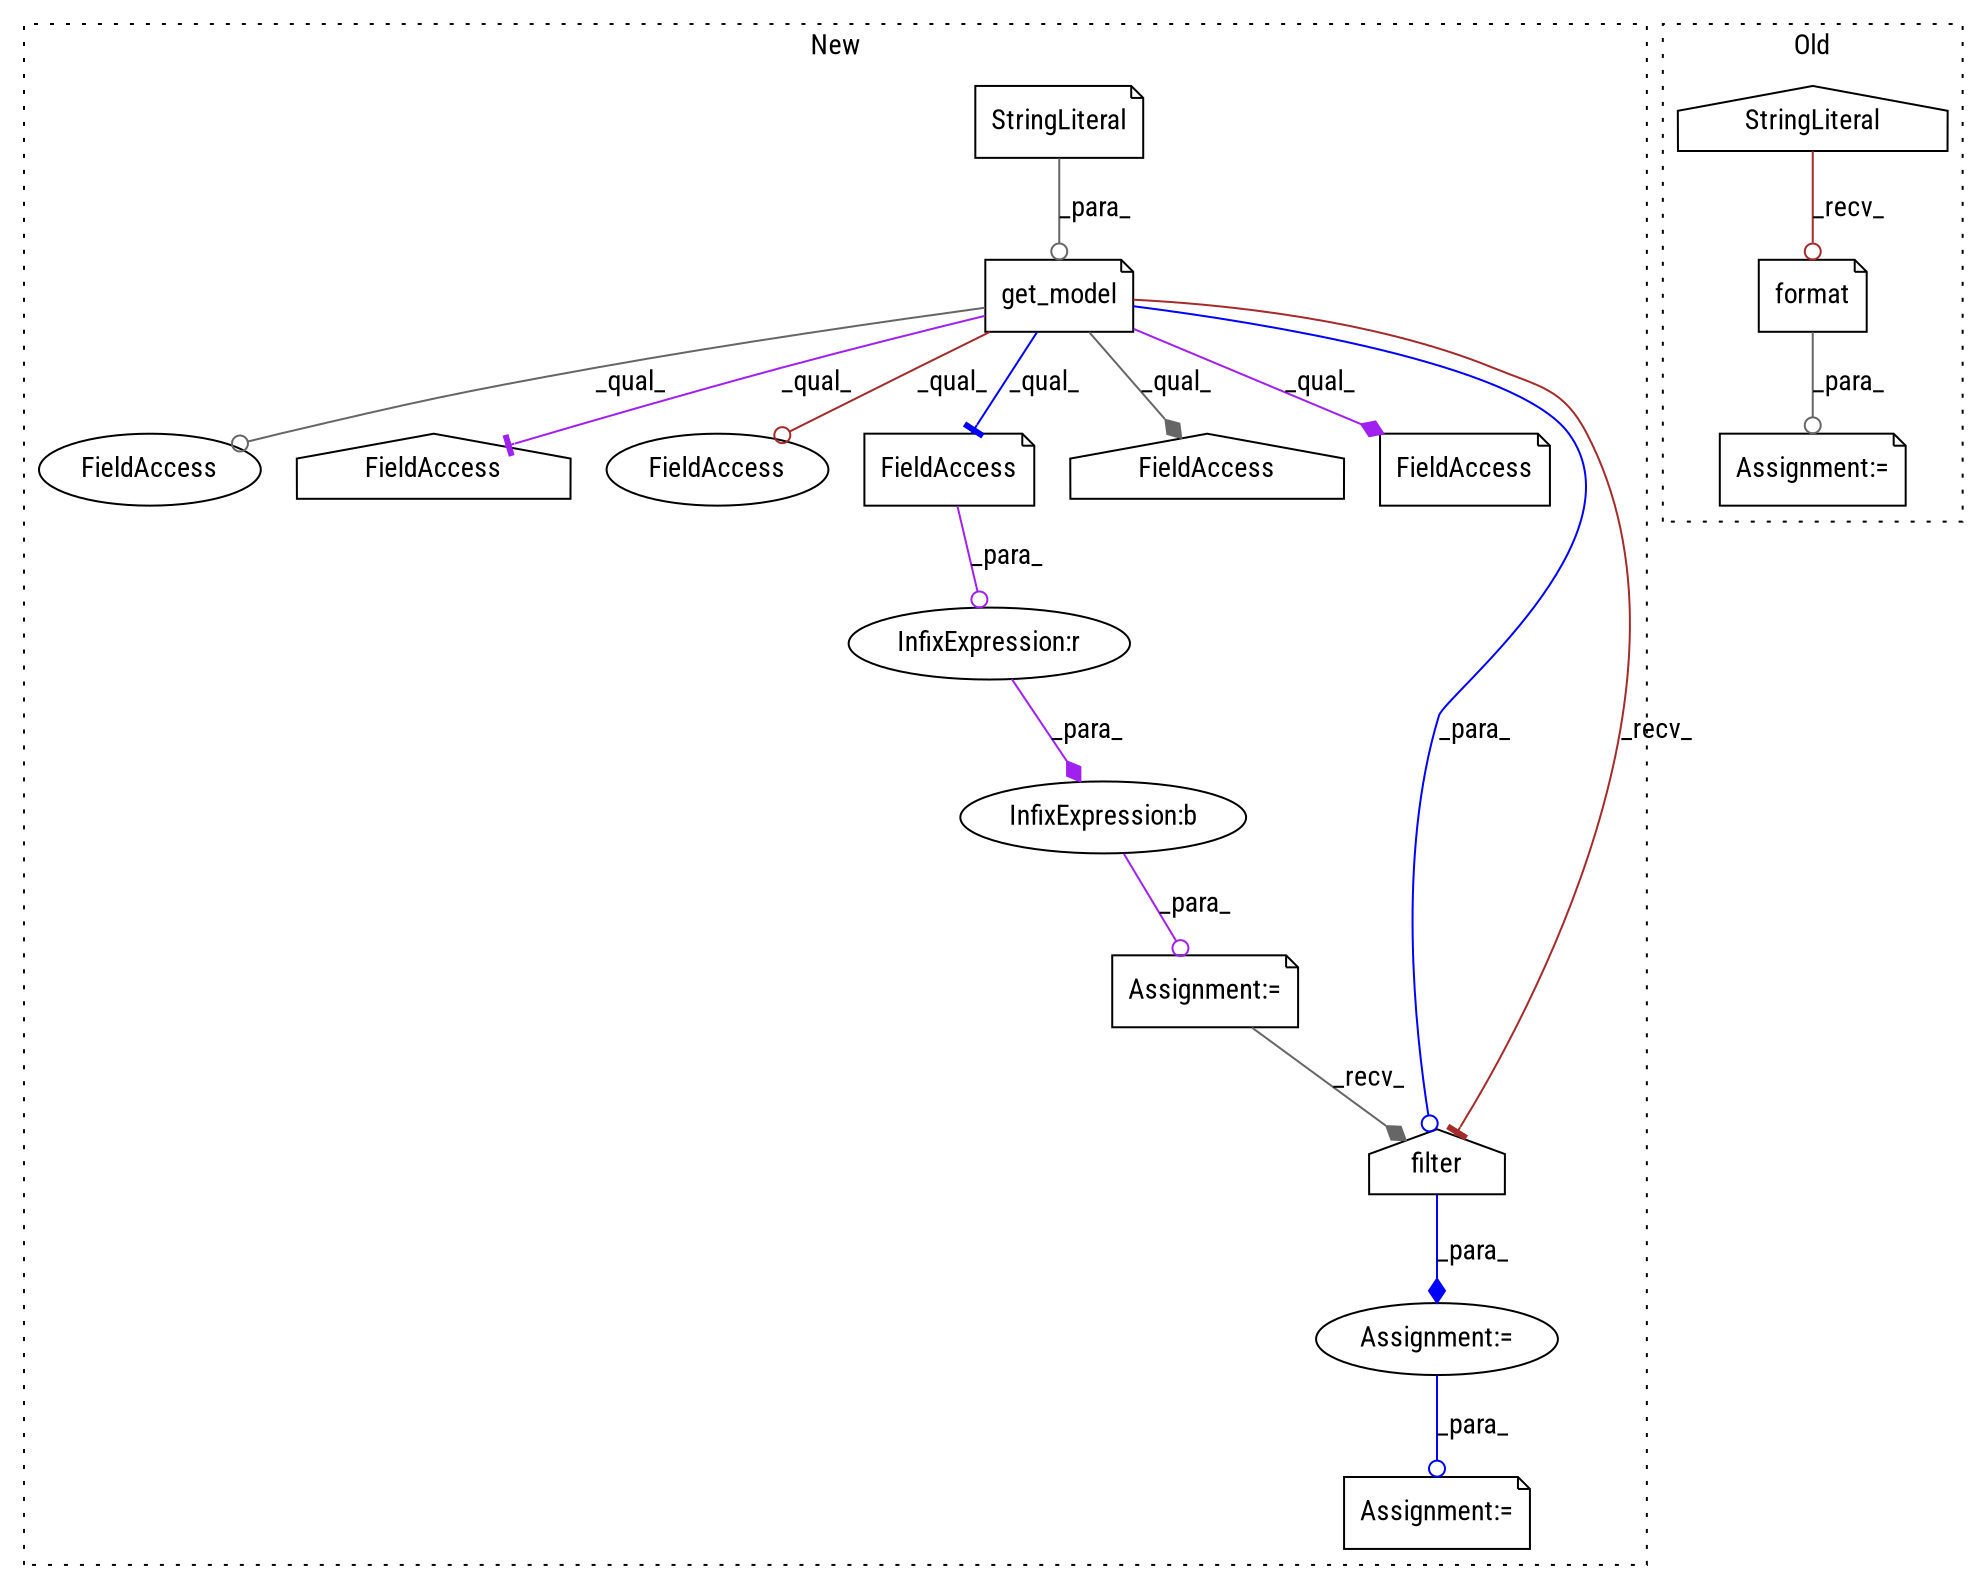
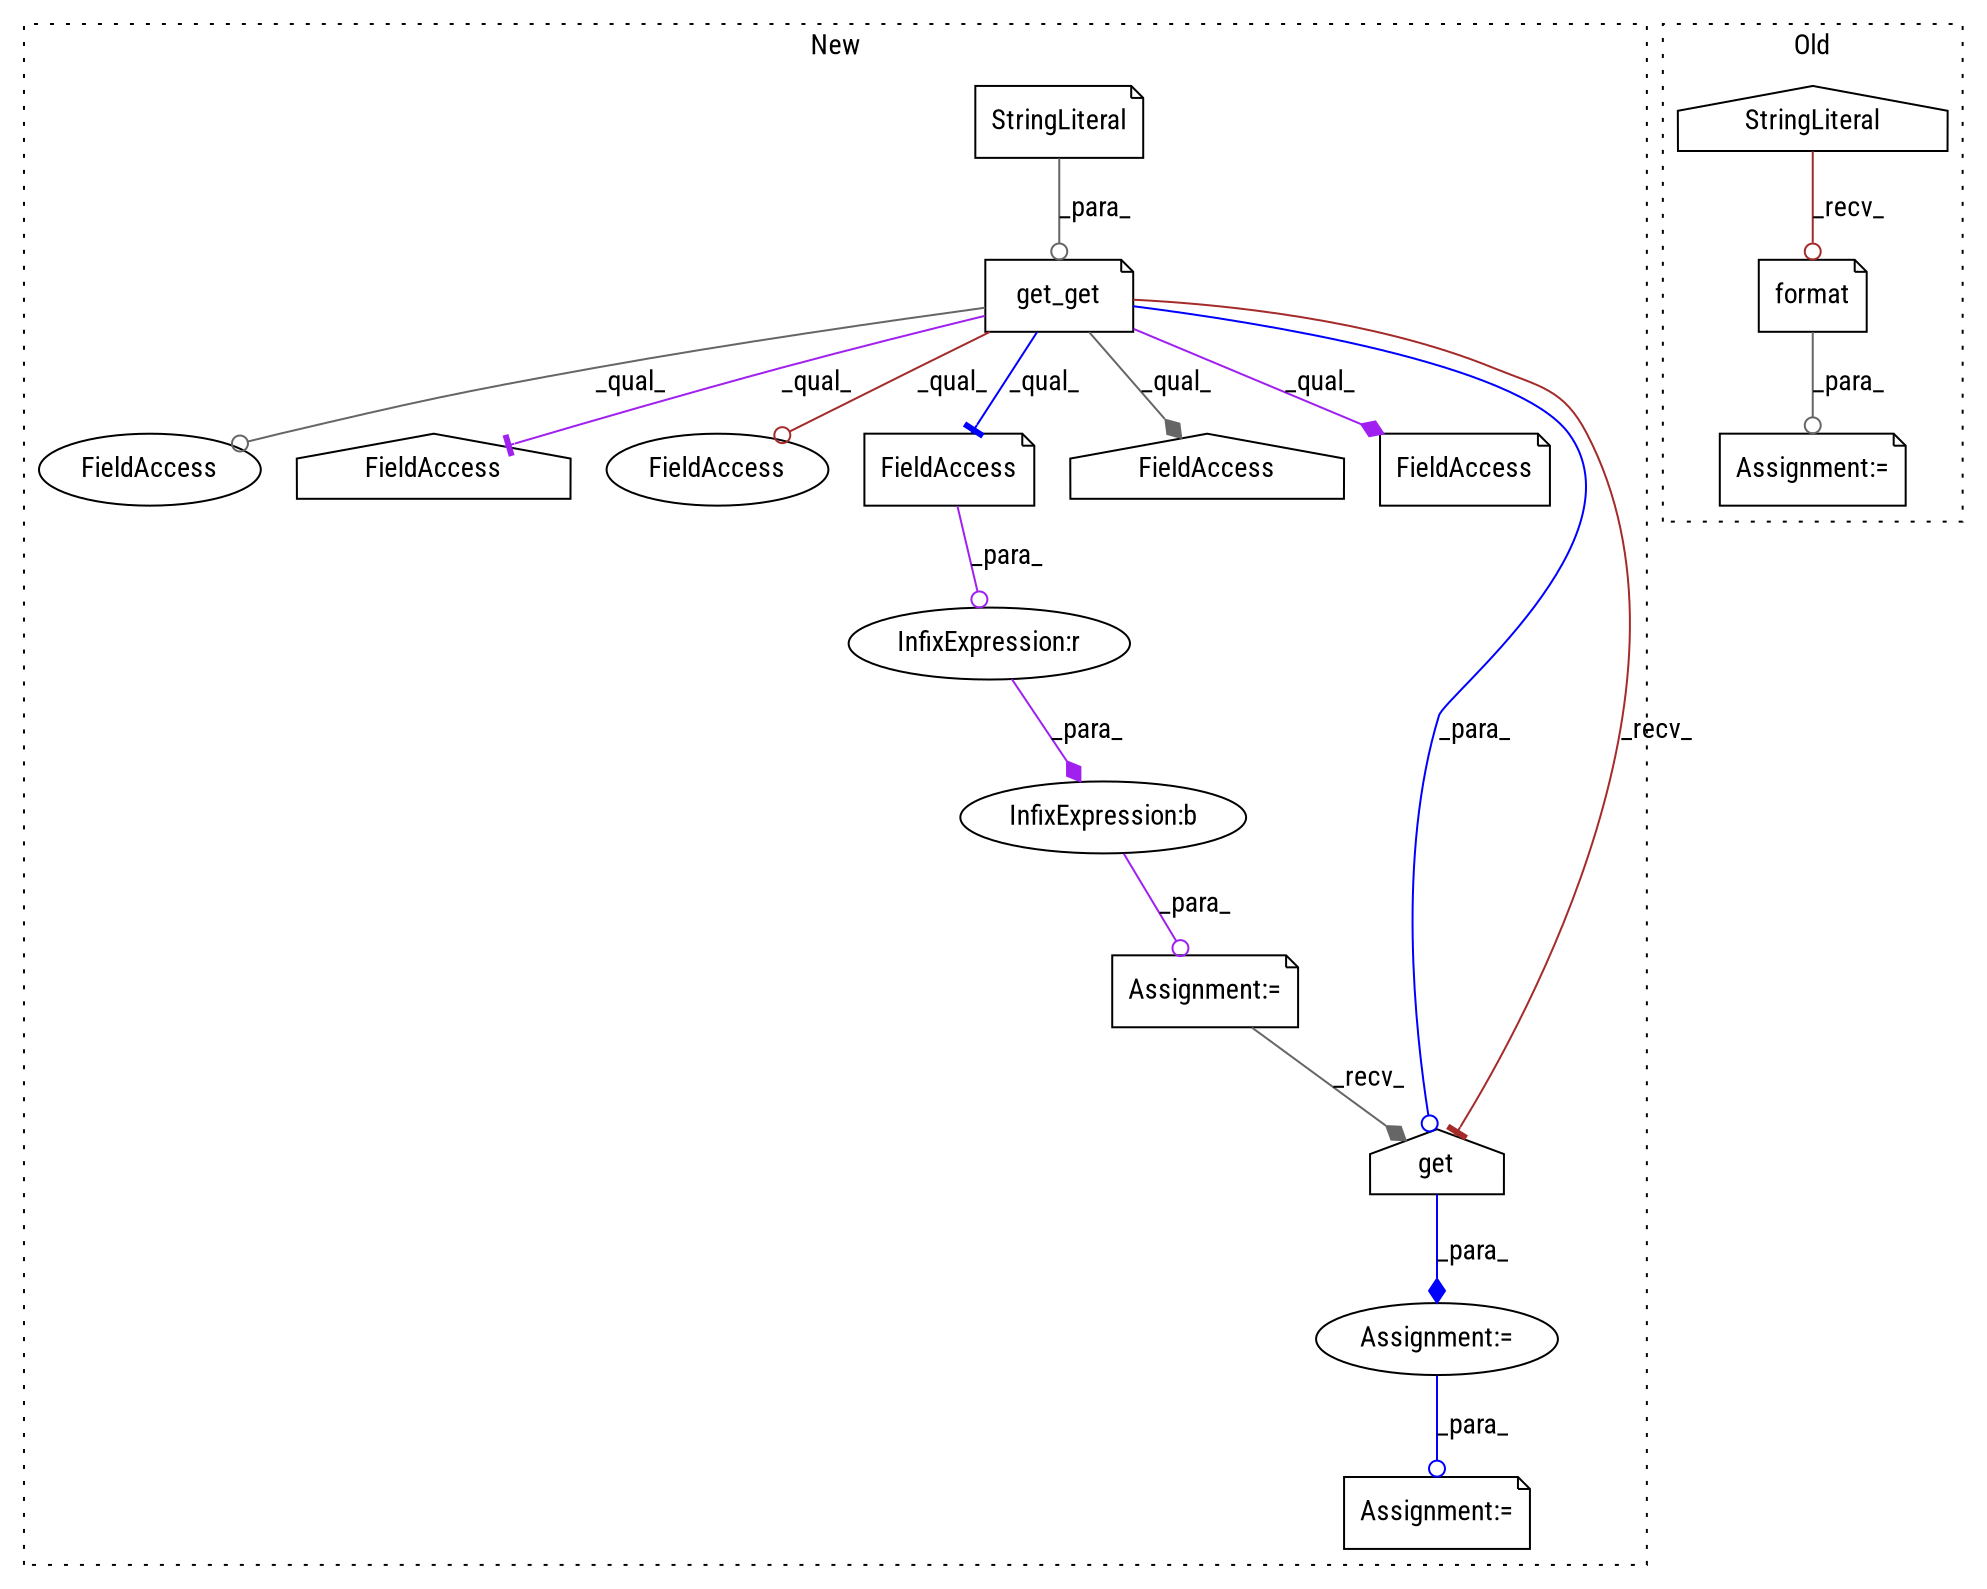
node "get_model": label "get_model" -> "get_get"
node "filter": label "filter" -> "get"
